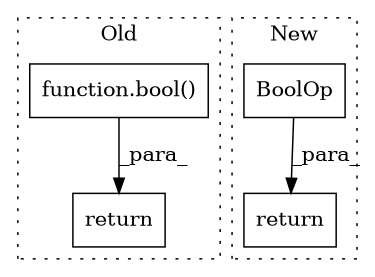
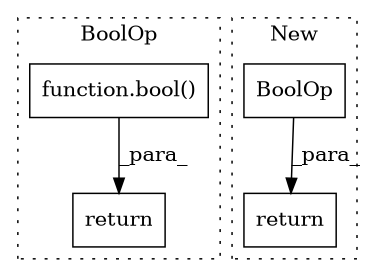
cluster "Old": label "Old" -> "BoolOp"
